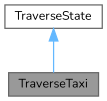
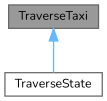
edge "TraverseTaxi" -> "TraverseState": reversed
